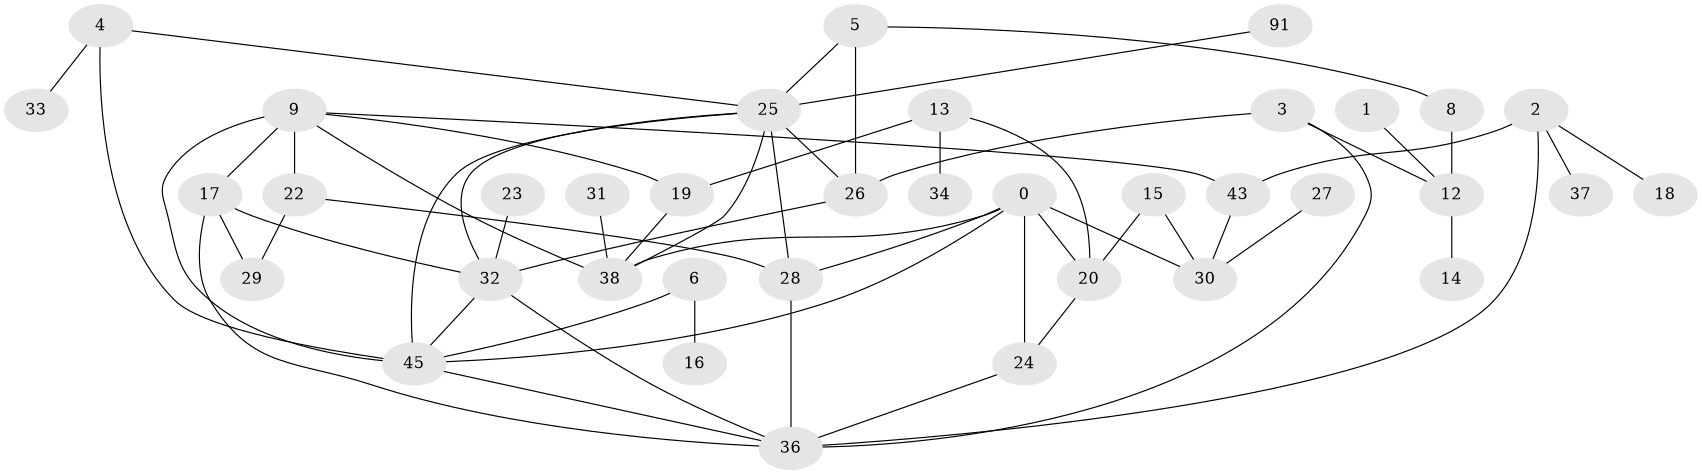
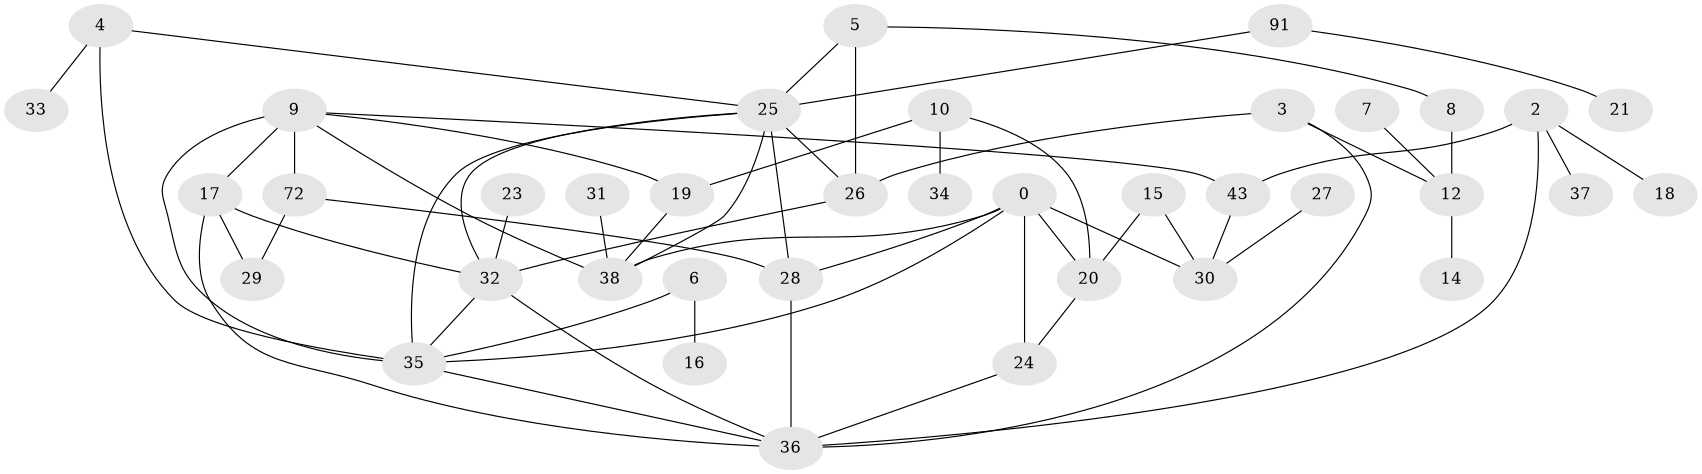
node "13": label "13" -> "10"
node "1": label "1" -> "7"
node "21": added
node "22": label "22" -> "72"
node "45": label "45" -> "35"
